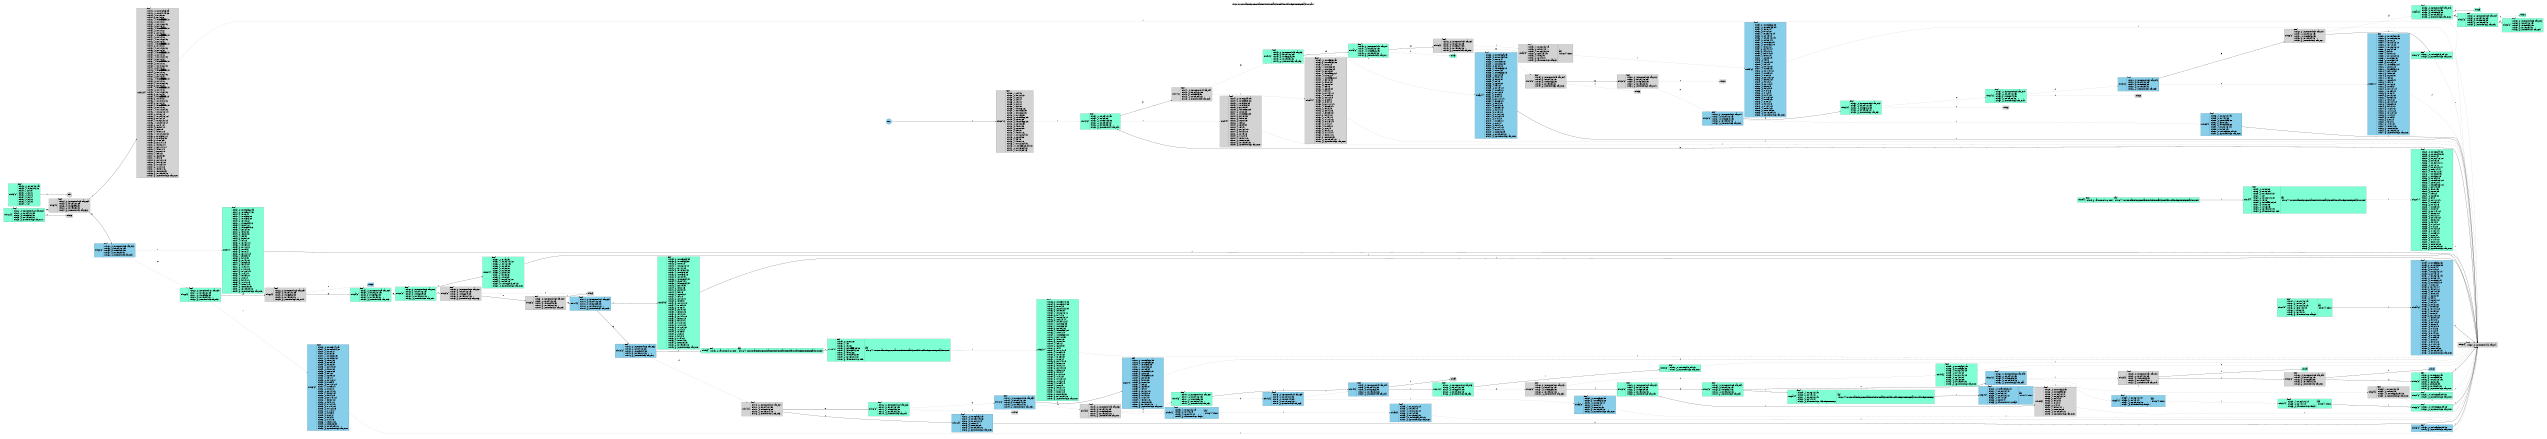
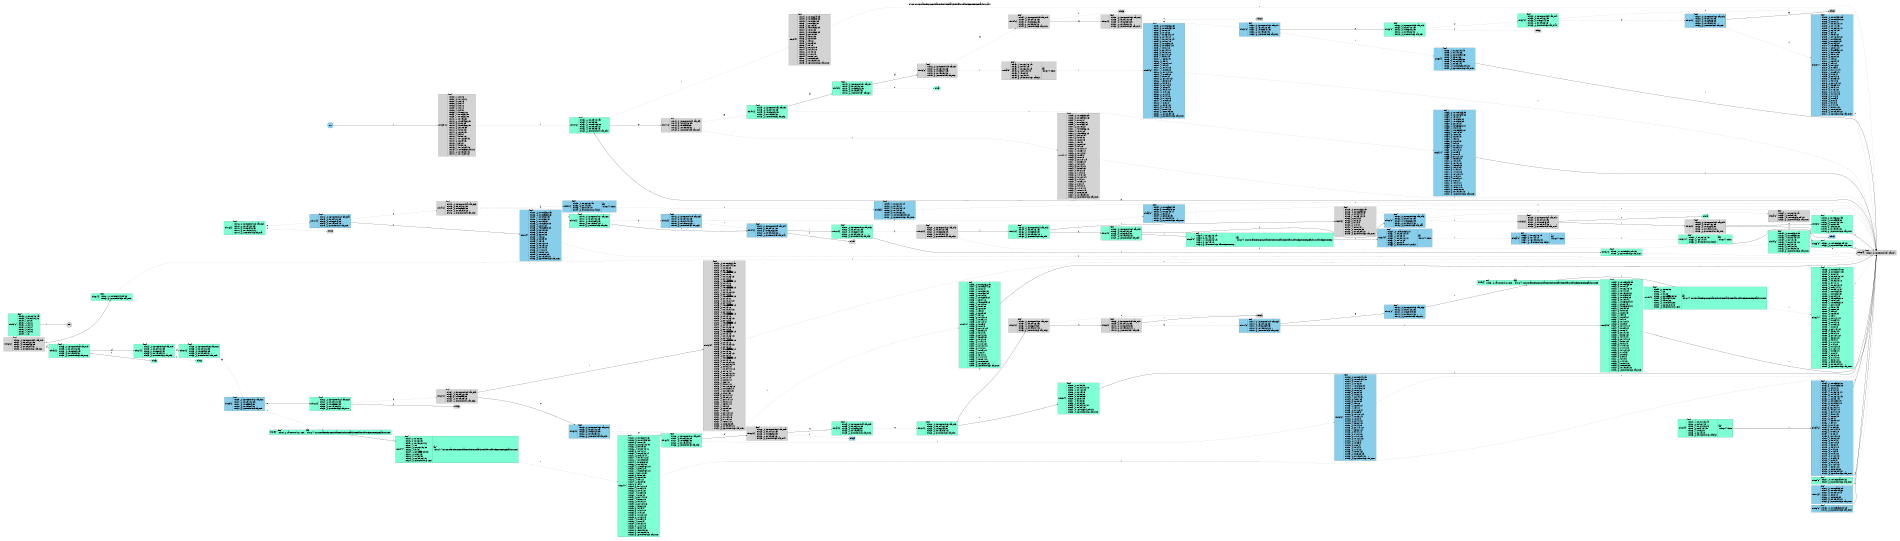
edge "0x401570 [28]" -> "0x40158c [28]": now "0x401570 [28]" -> "0x40258d"
node "0x4015fc [28]": added
node "0x40174c [28]": removed
